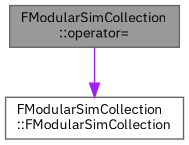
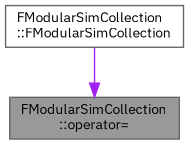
edge "FModularSimCollection ::operator=" -> "FModularSimCollection ::FModularSimCollection": reversed
